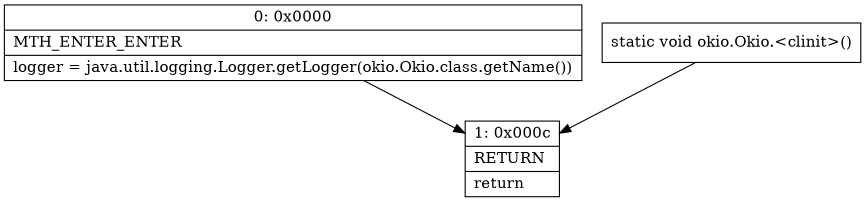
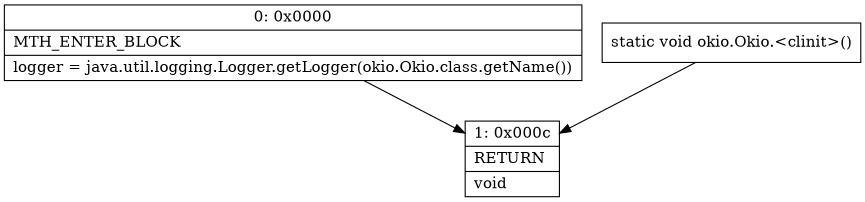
node "0: 0x0000": text "MTH_ENTER_ENTER" -> "MTH_ENTER_BLOCK"
node "1: 0x000c": text "return" -> "void"
